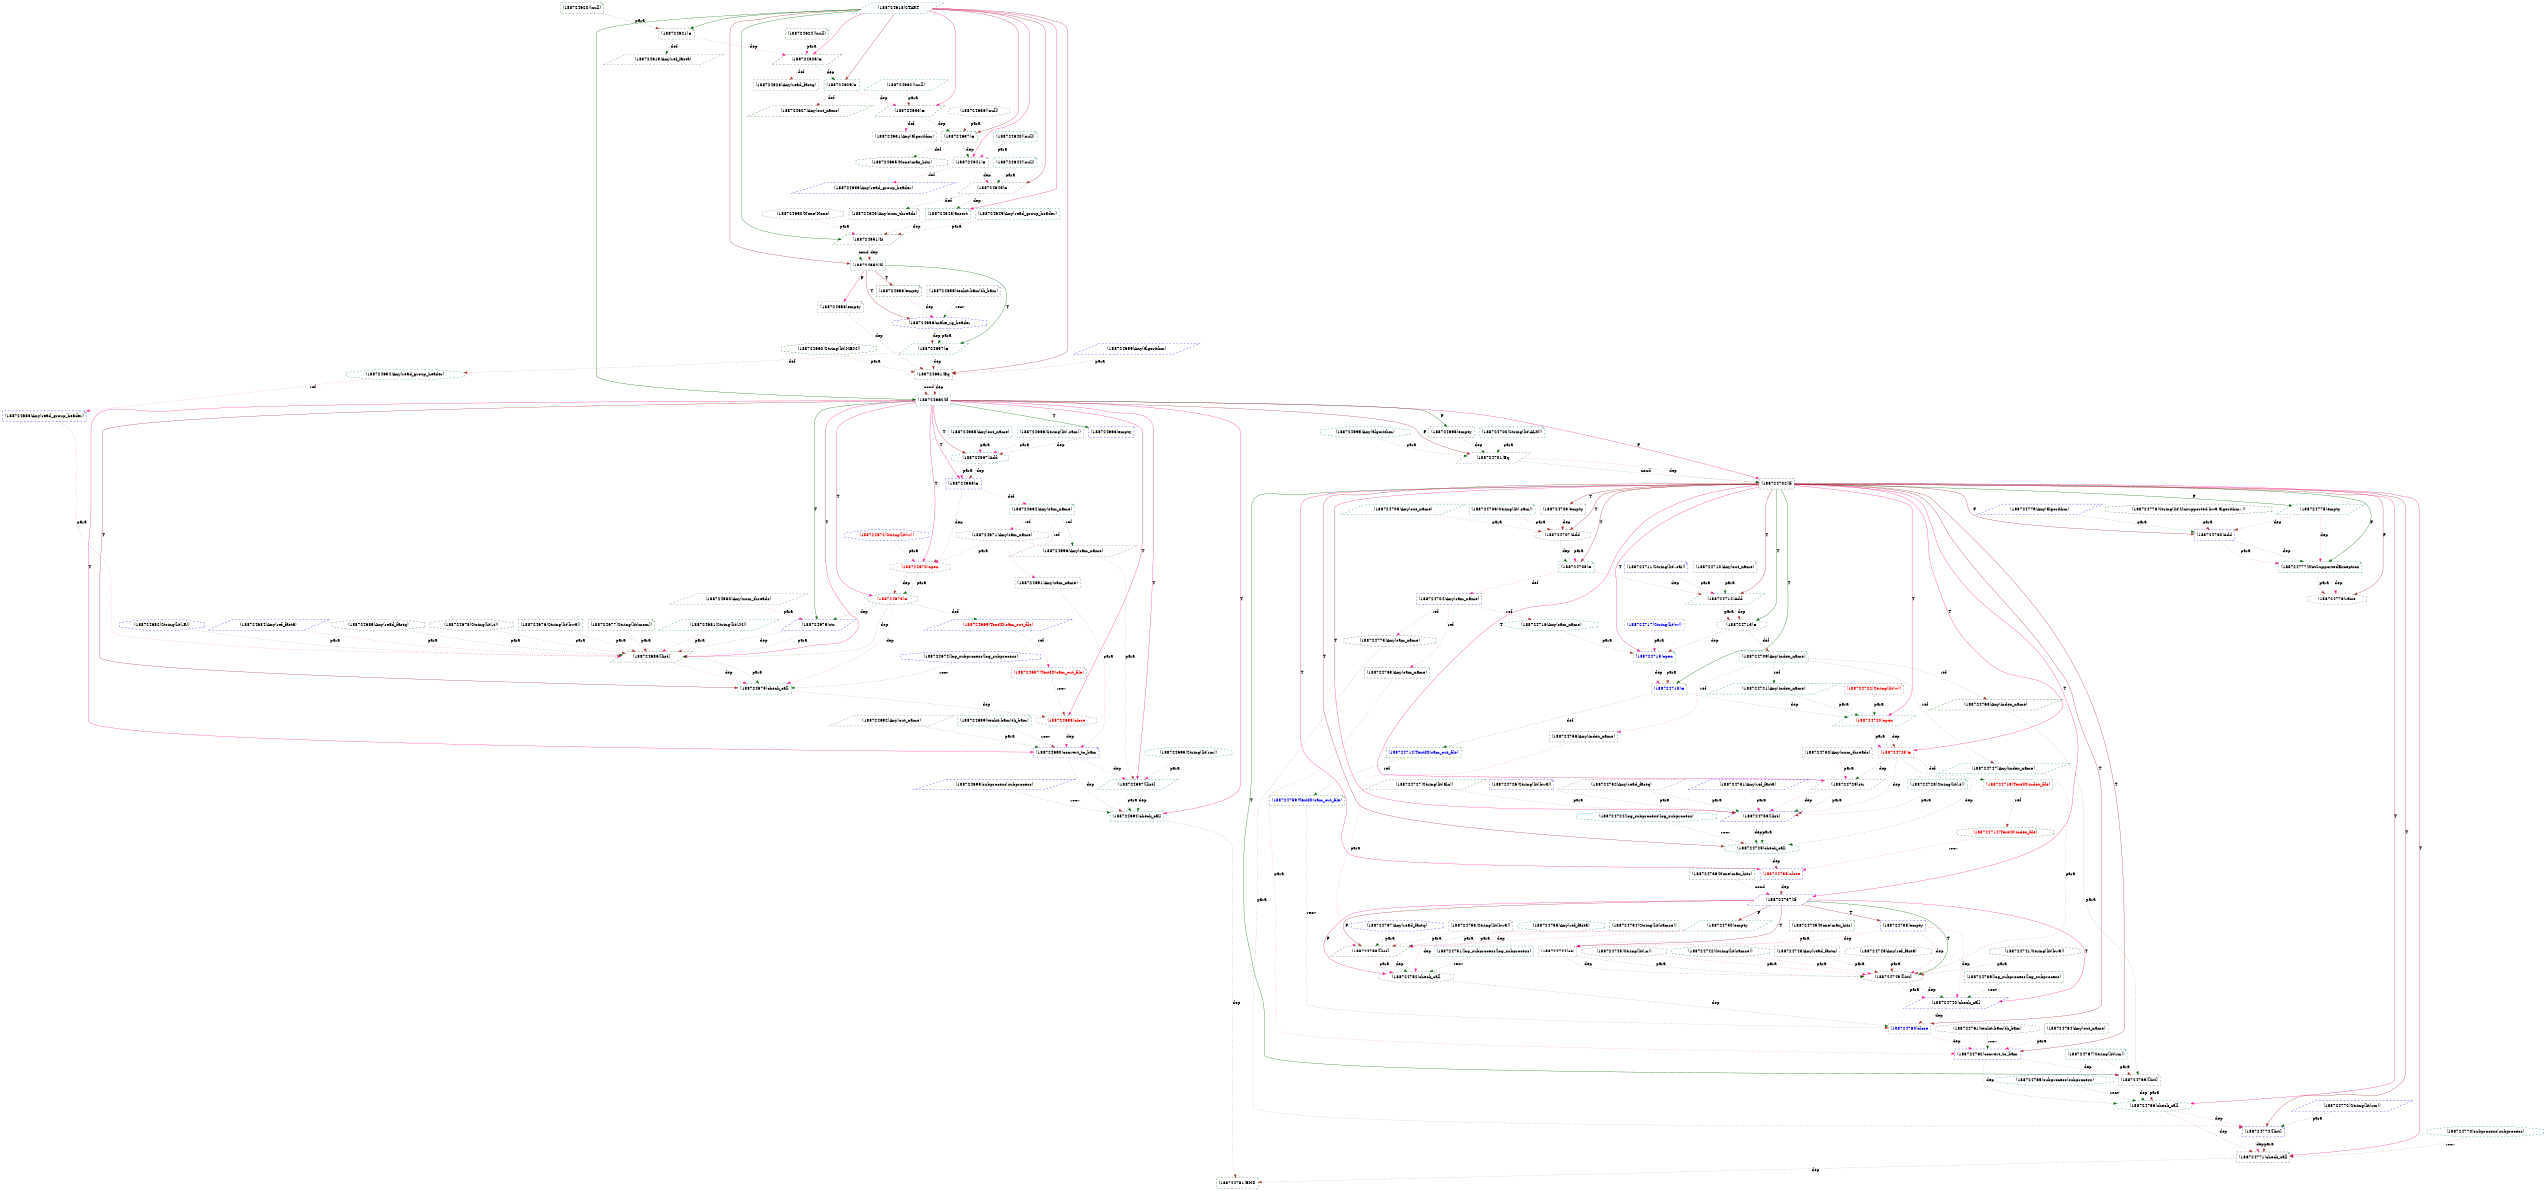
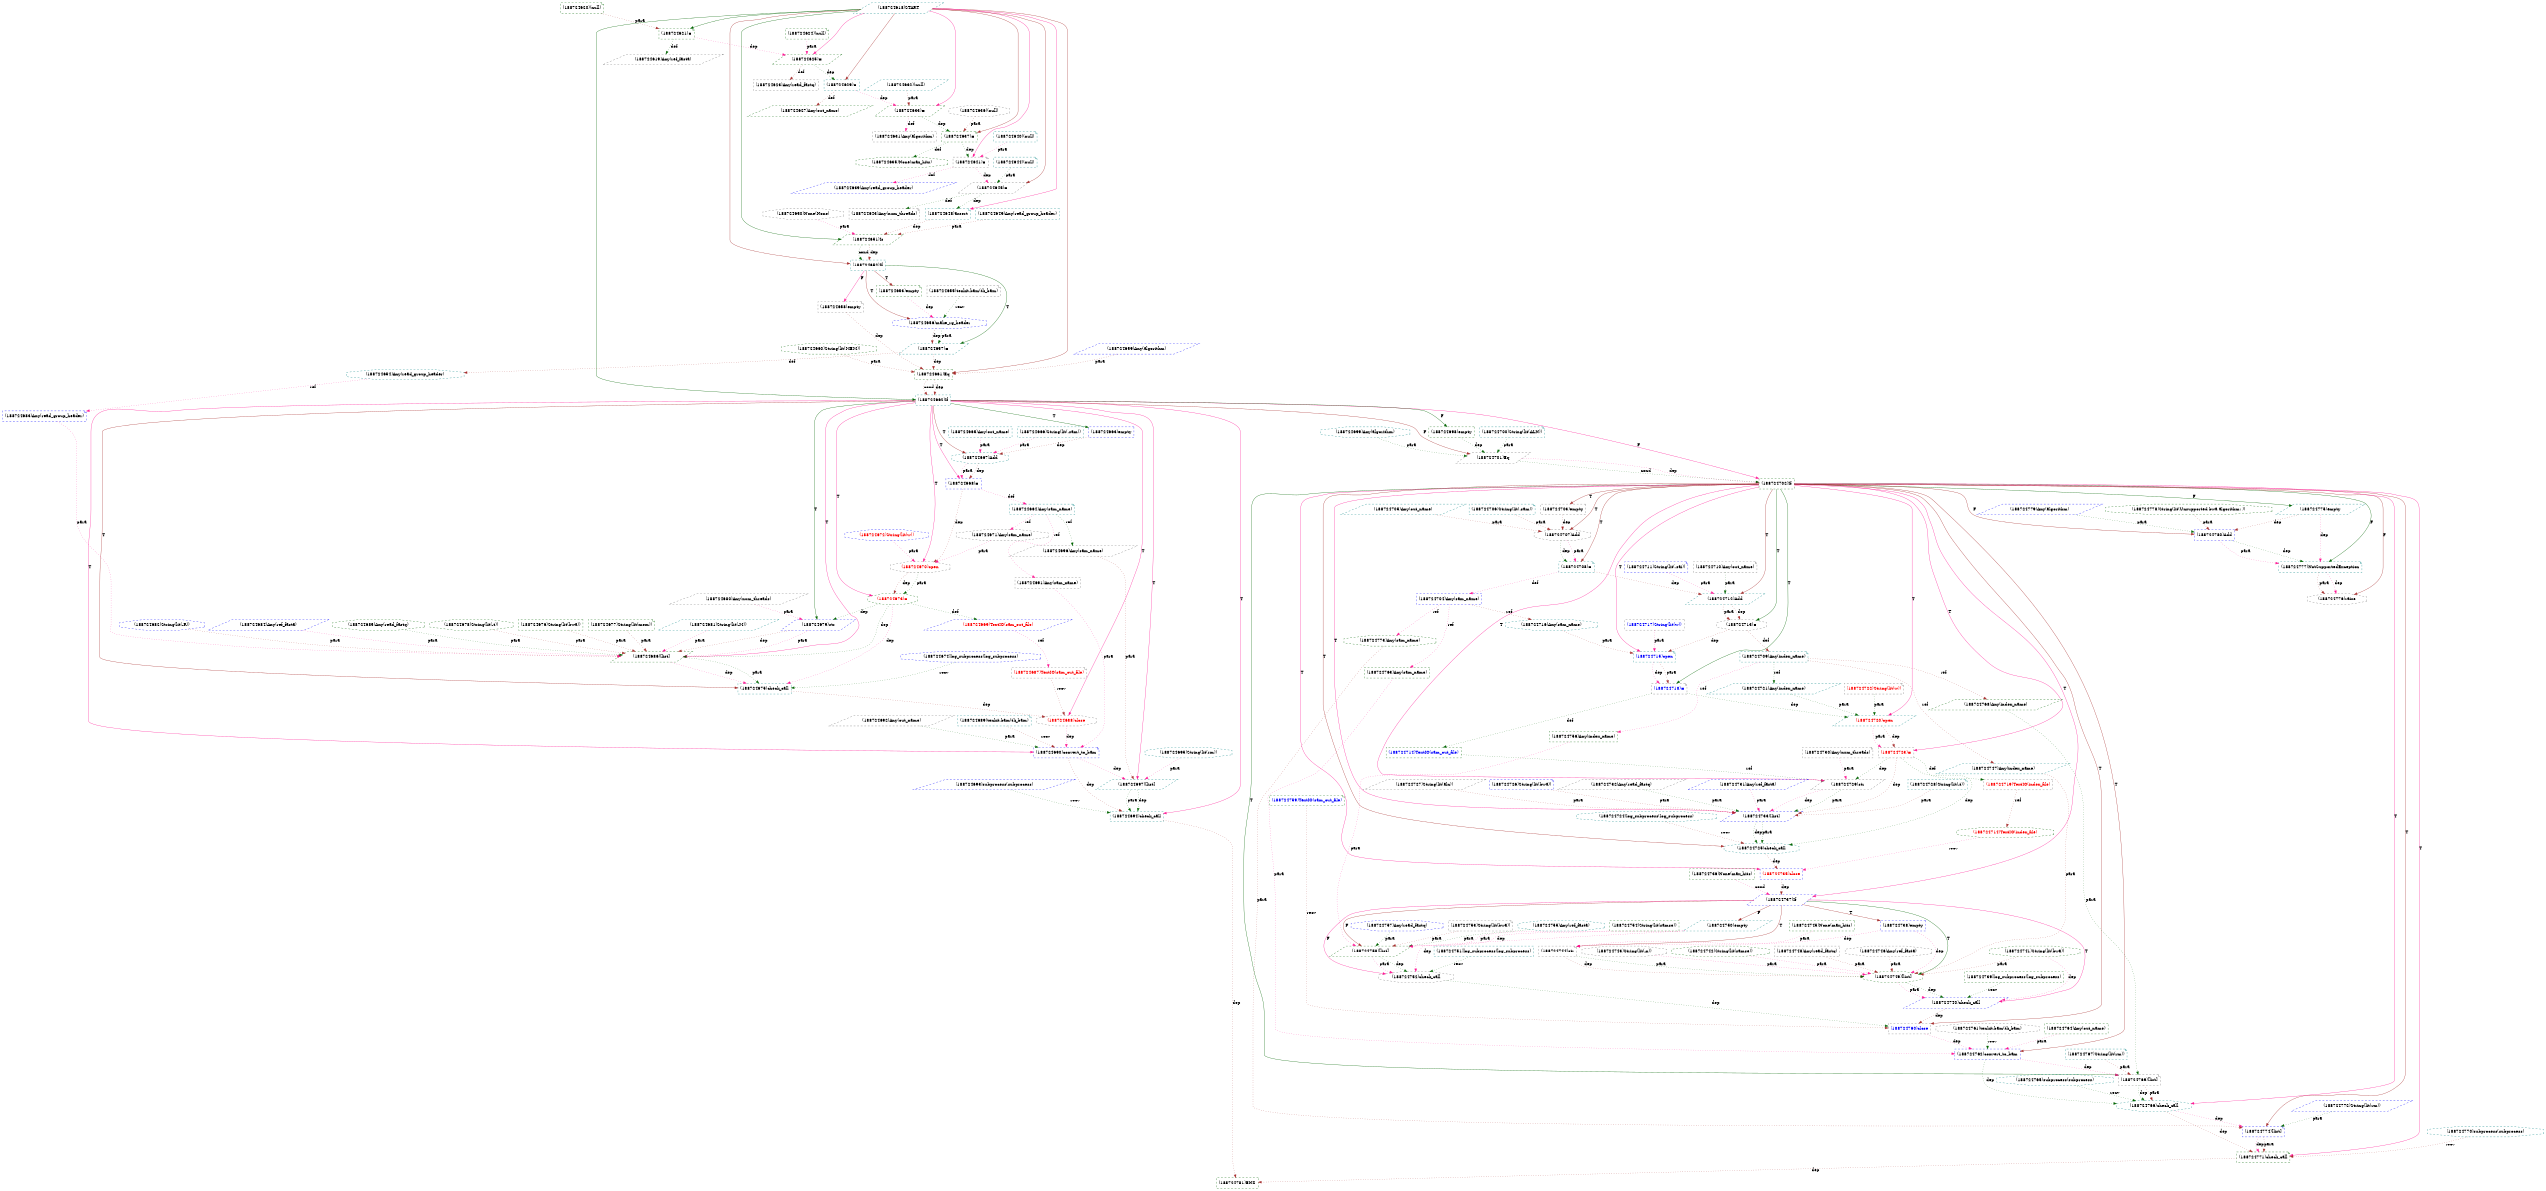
edge "(188724714)TextIO(sam_out_file)" -> "(188724759)TextIO(sam_out_file)": now "(188724714)TextIO(sam_out_file)" -> "(188724729)str"
edge "(188724738)empty" -> "(188724740)check_call": now "(188724741)String(lit(bwa))" -> "(188724740)check_call"
